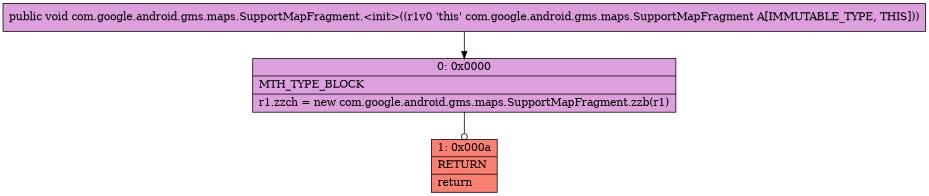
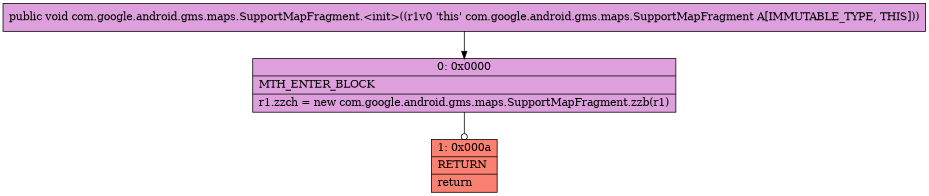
node "0: 0x0000": text "MTH_TYPE_BLOCK" -> "MTH_ENTER_BLOCK"
